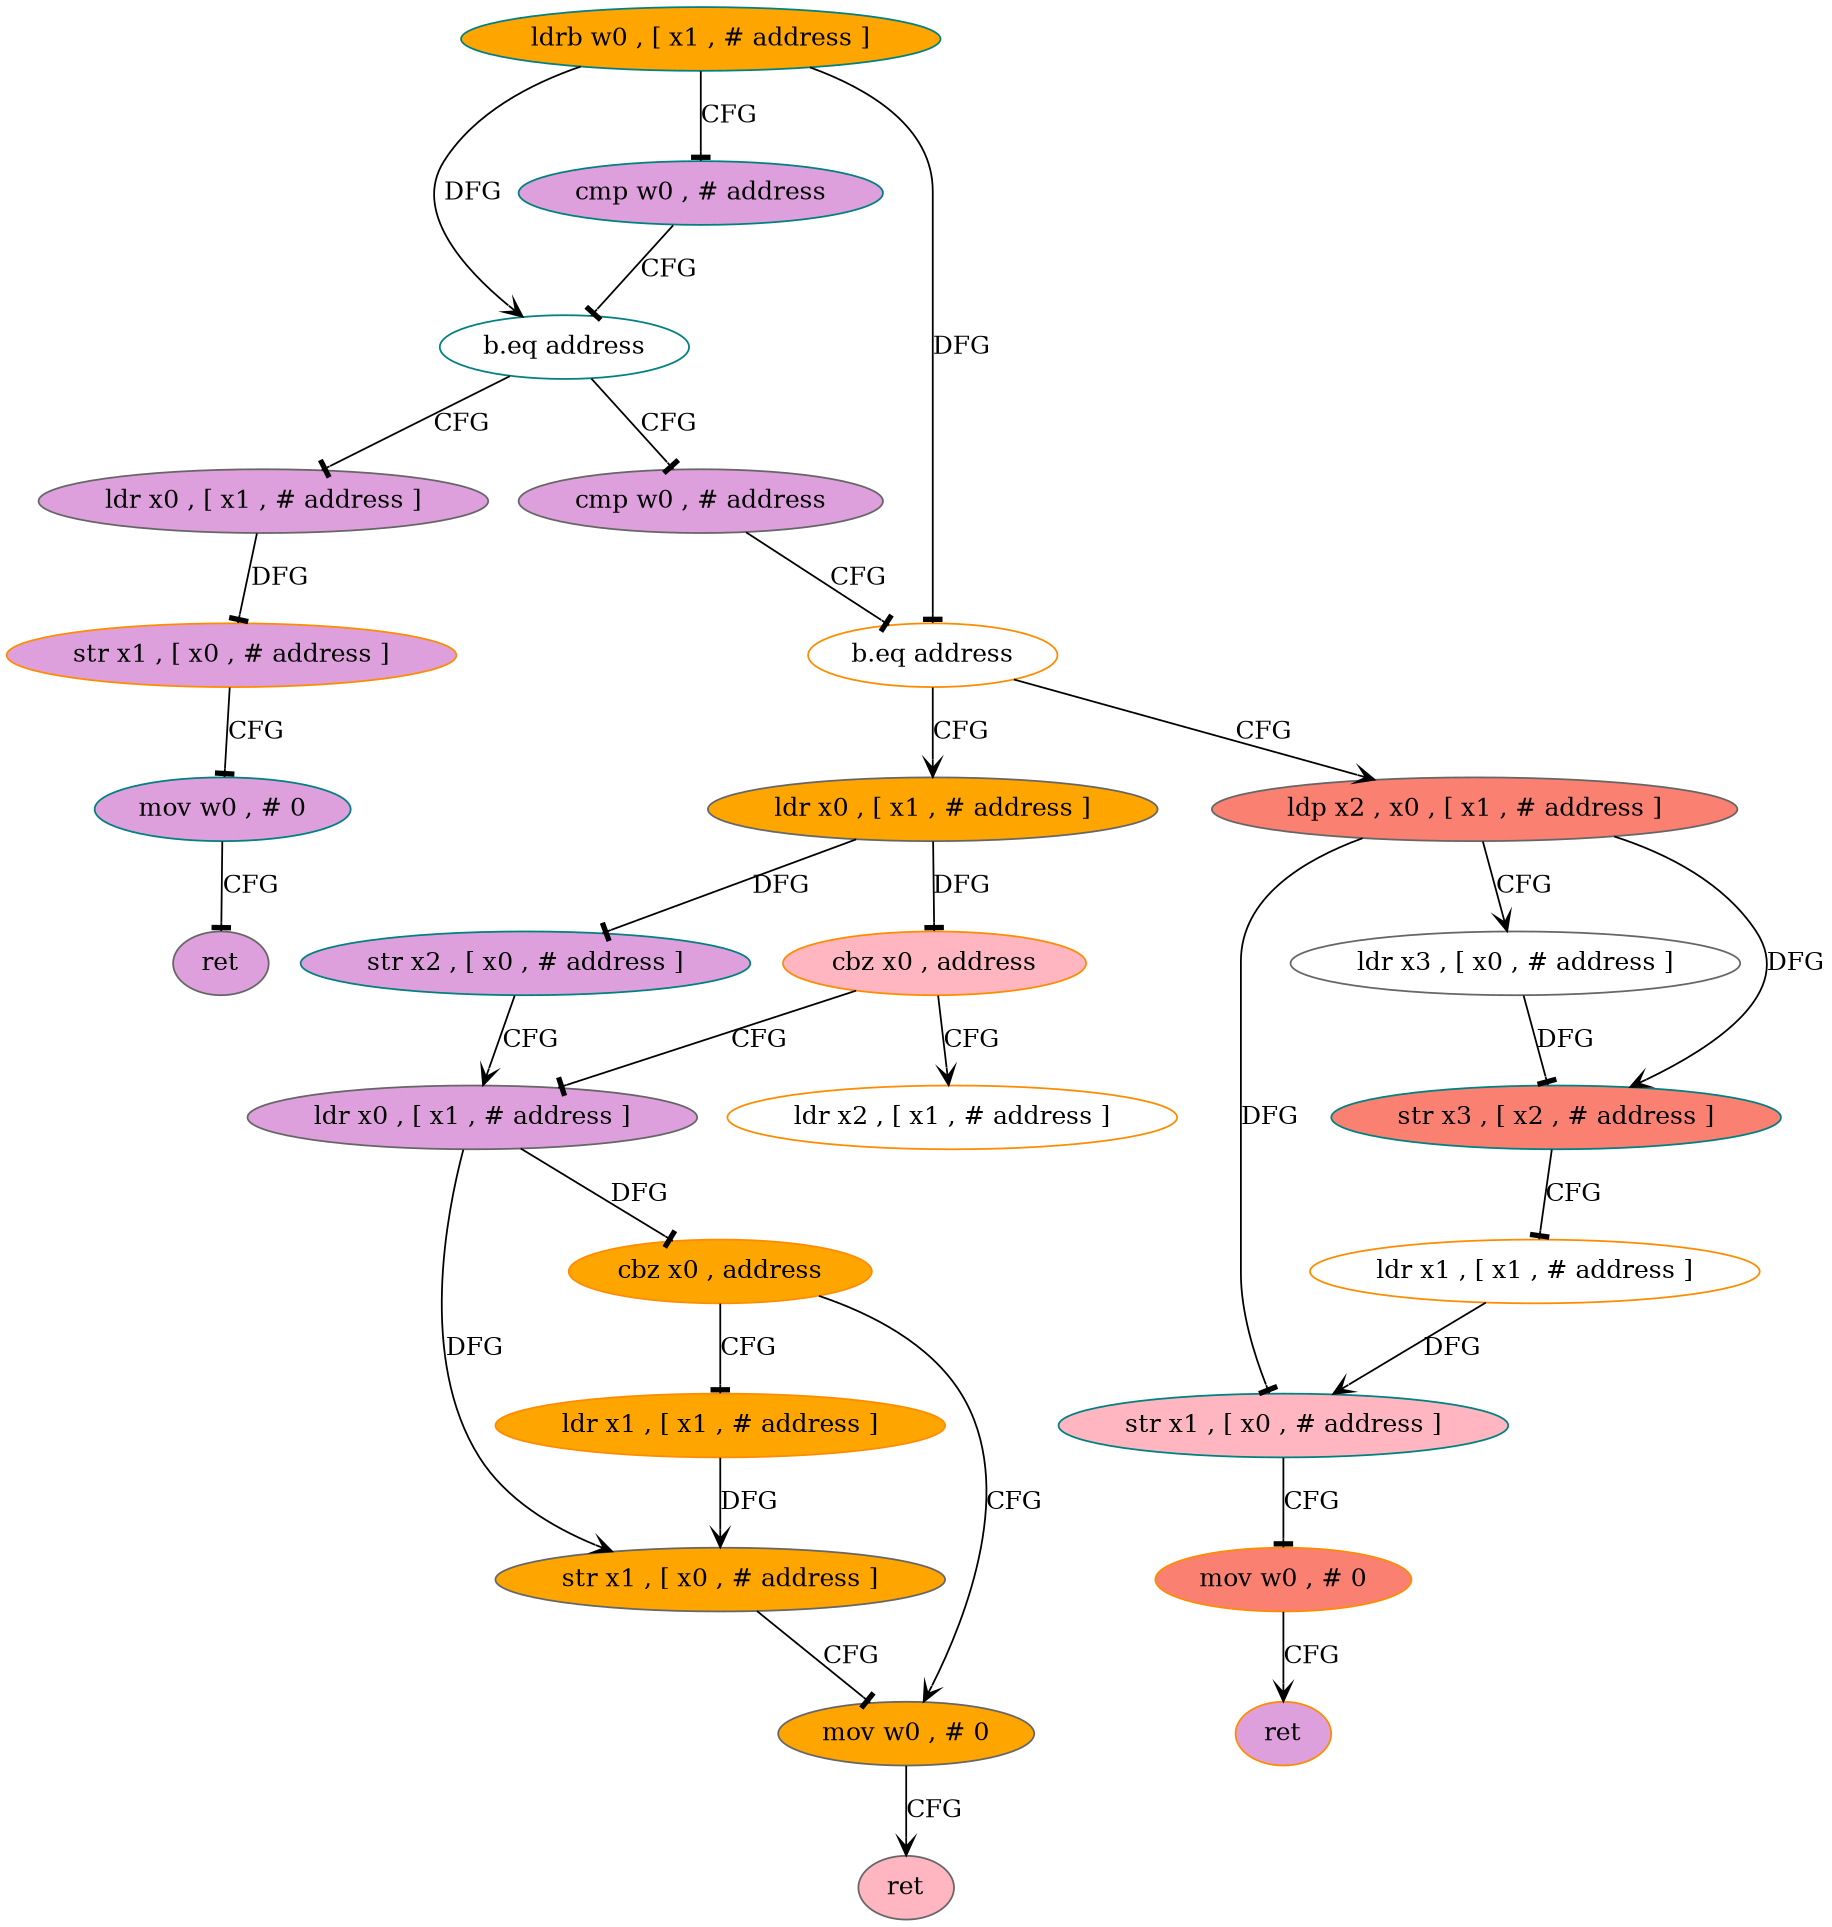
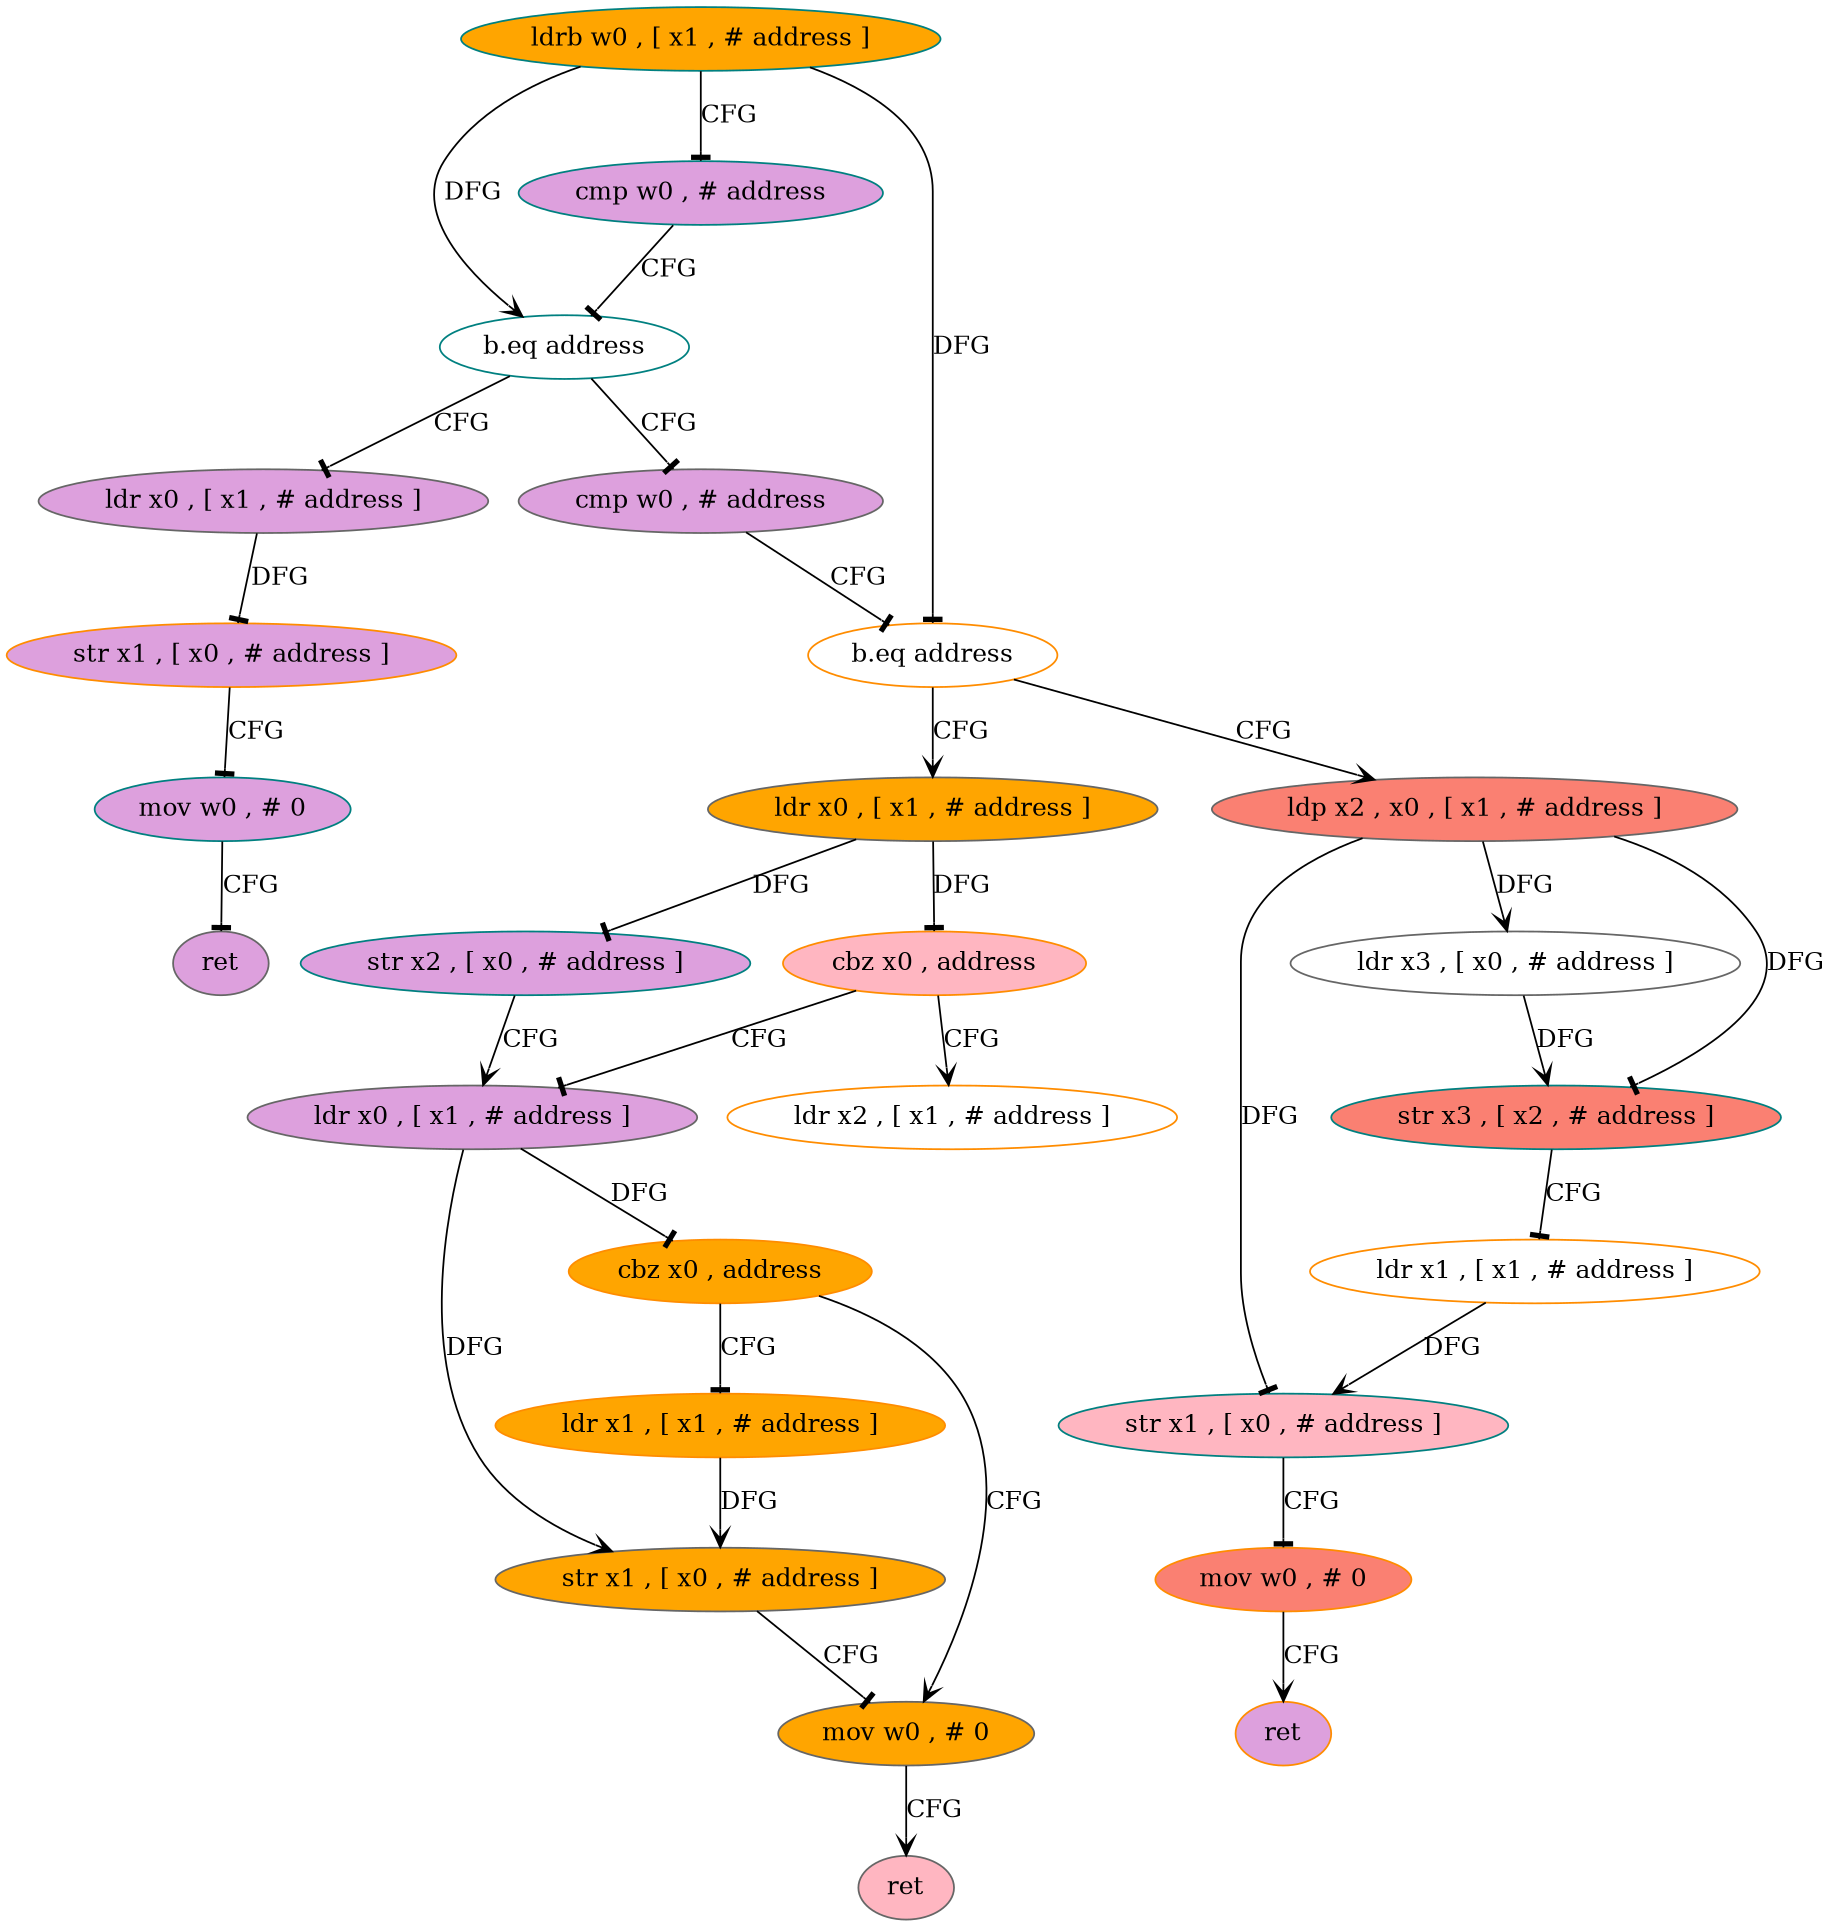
edge "ldp x2 , x0 , [ x1 , # address ]" -> "ldr x3 , [ x0 , # address ]": label "CFG" -> "DFG"
edge "ldp x2 , x0 , [ x1 , # address ]" -> "str x3 , [ x2 , # address ]": arrowhead vee -> tee
edge "ldr x3 , [ x0 , # address ]" -> "str x3 , [ x2 , # address ]": arrowhead tee -> vee
